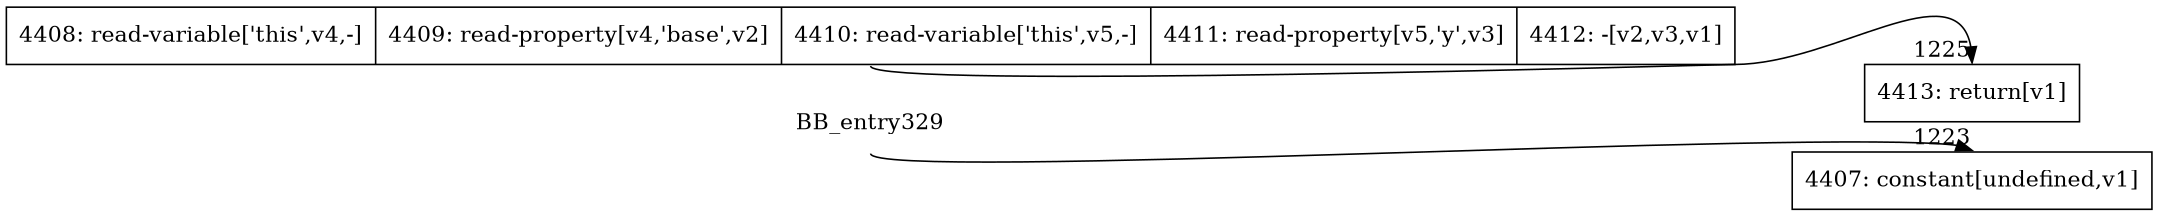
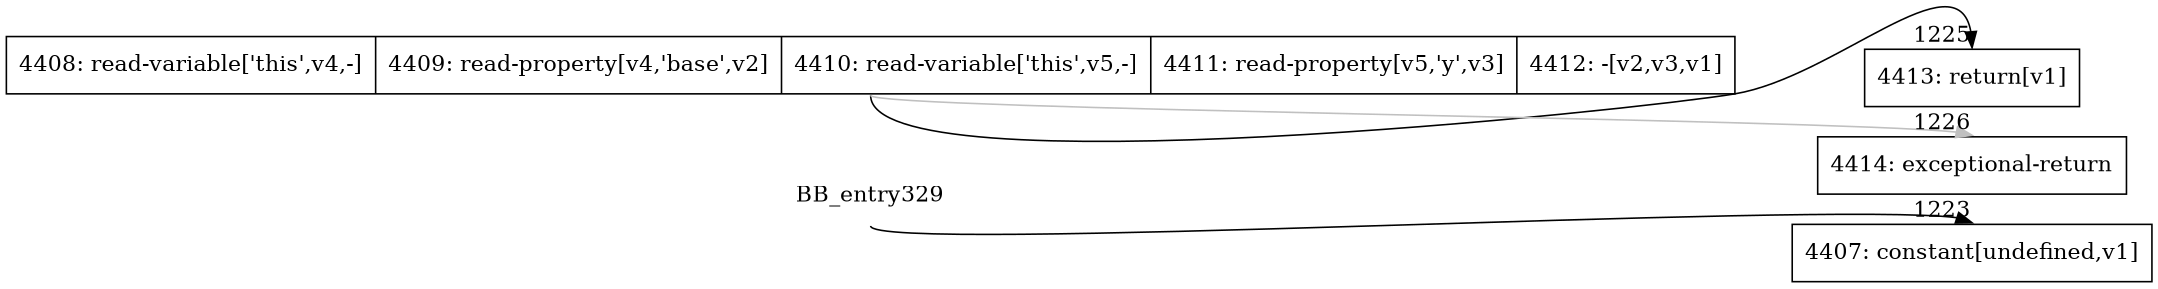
node "4414: exceptional-return": added
